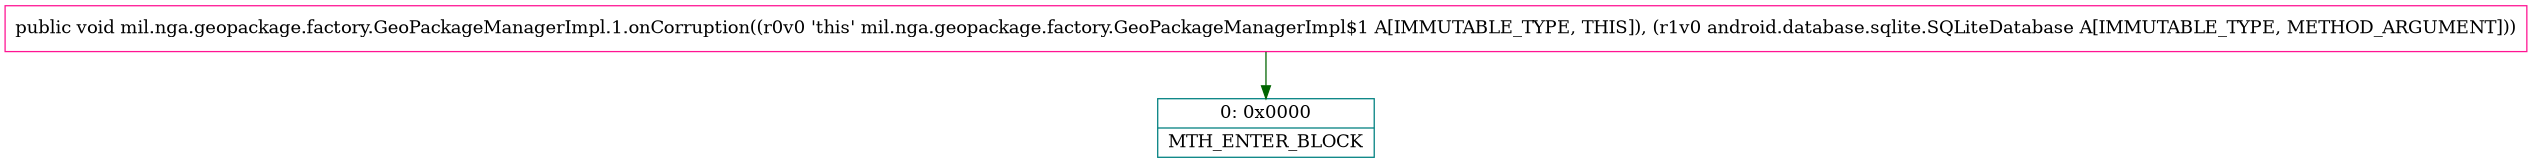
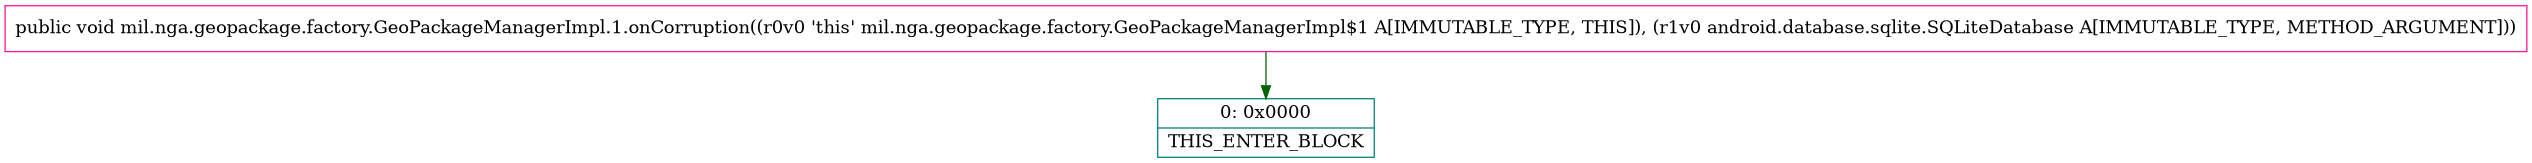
node "0: 0x0000": text "MTH_ENTER_BLOCK" -> "THIS_ENTER_BLOCK"
